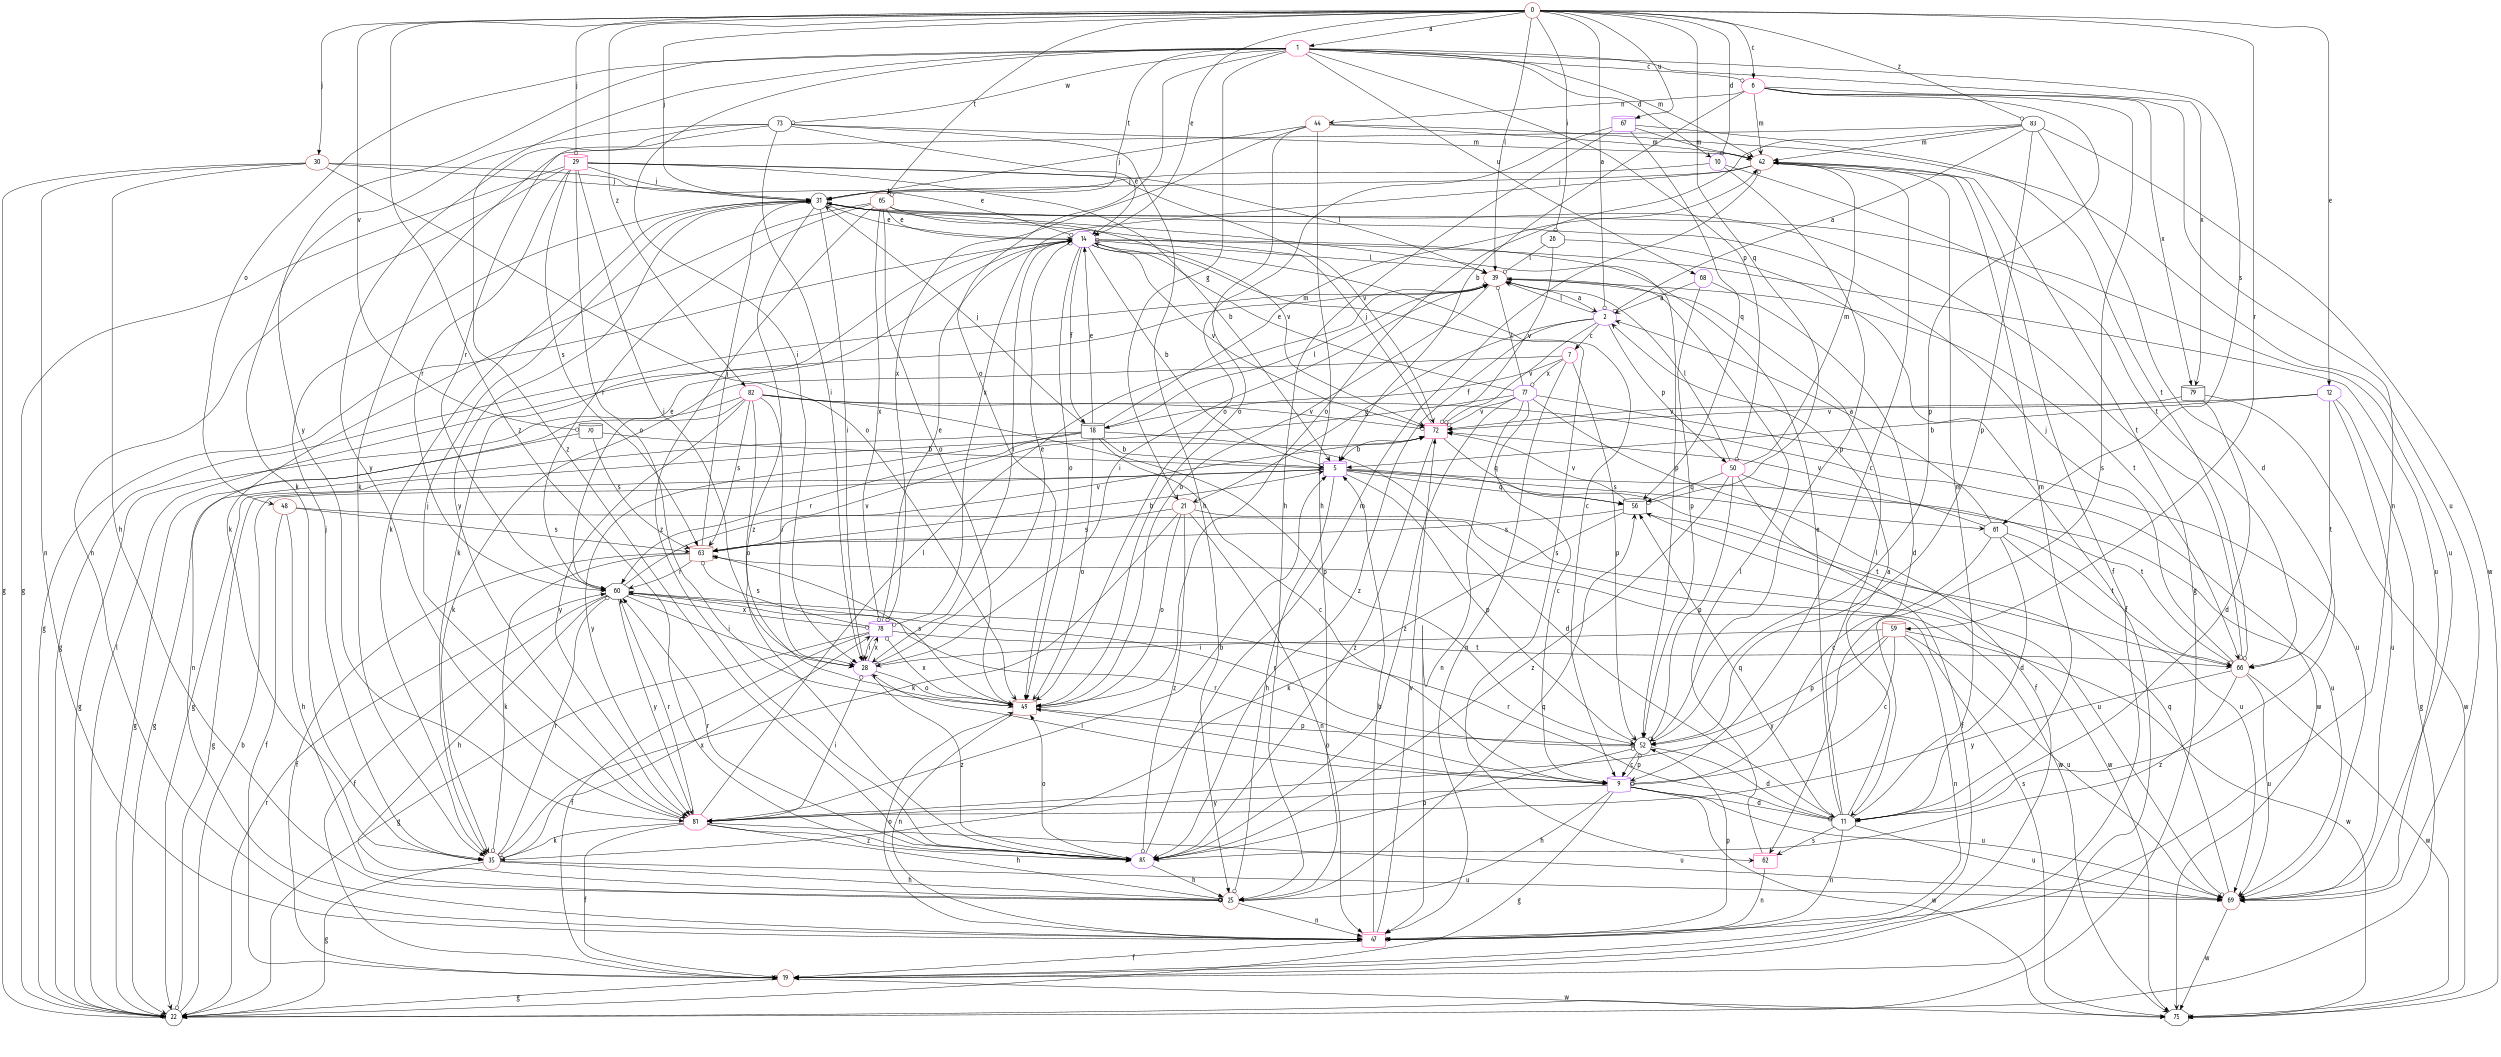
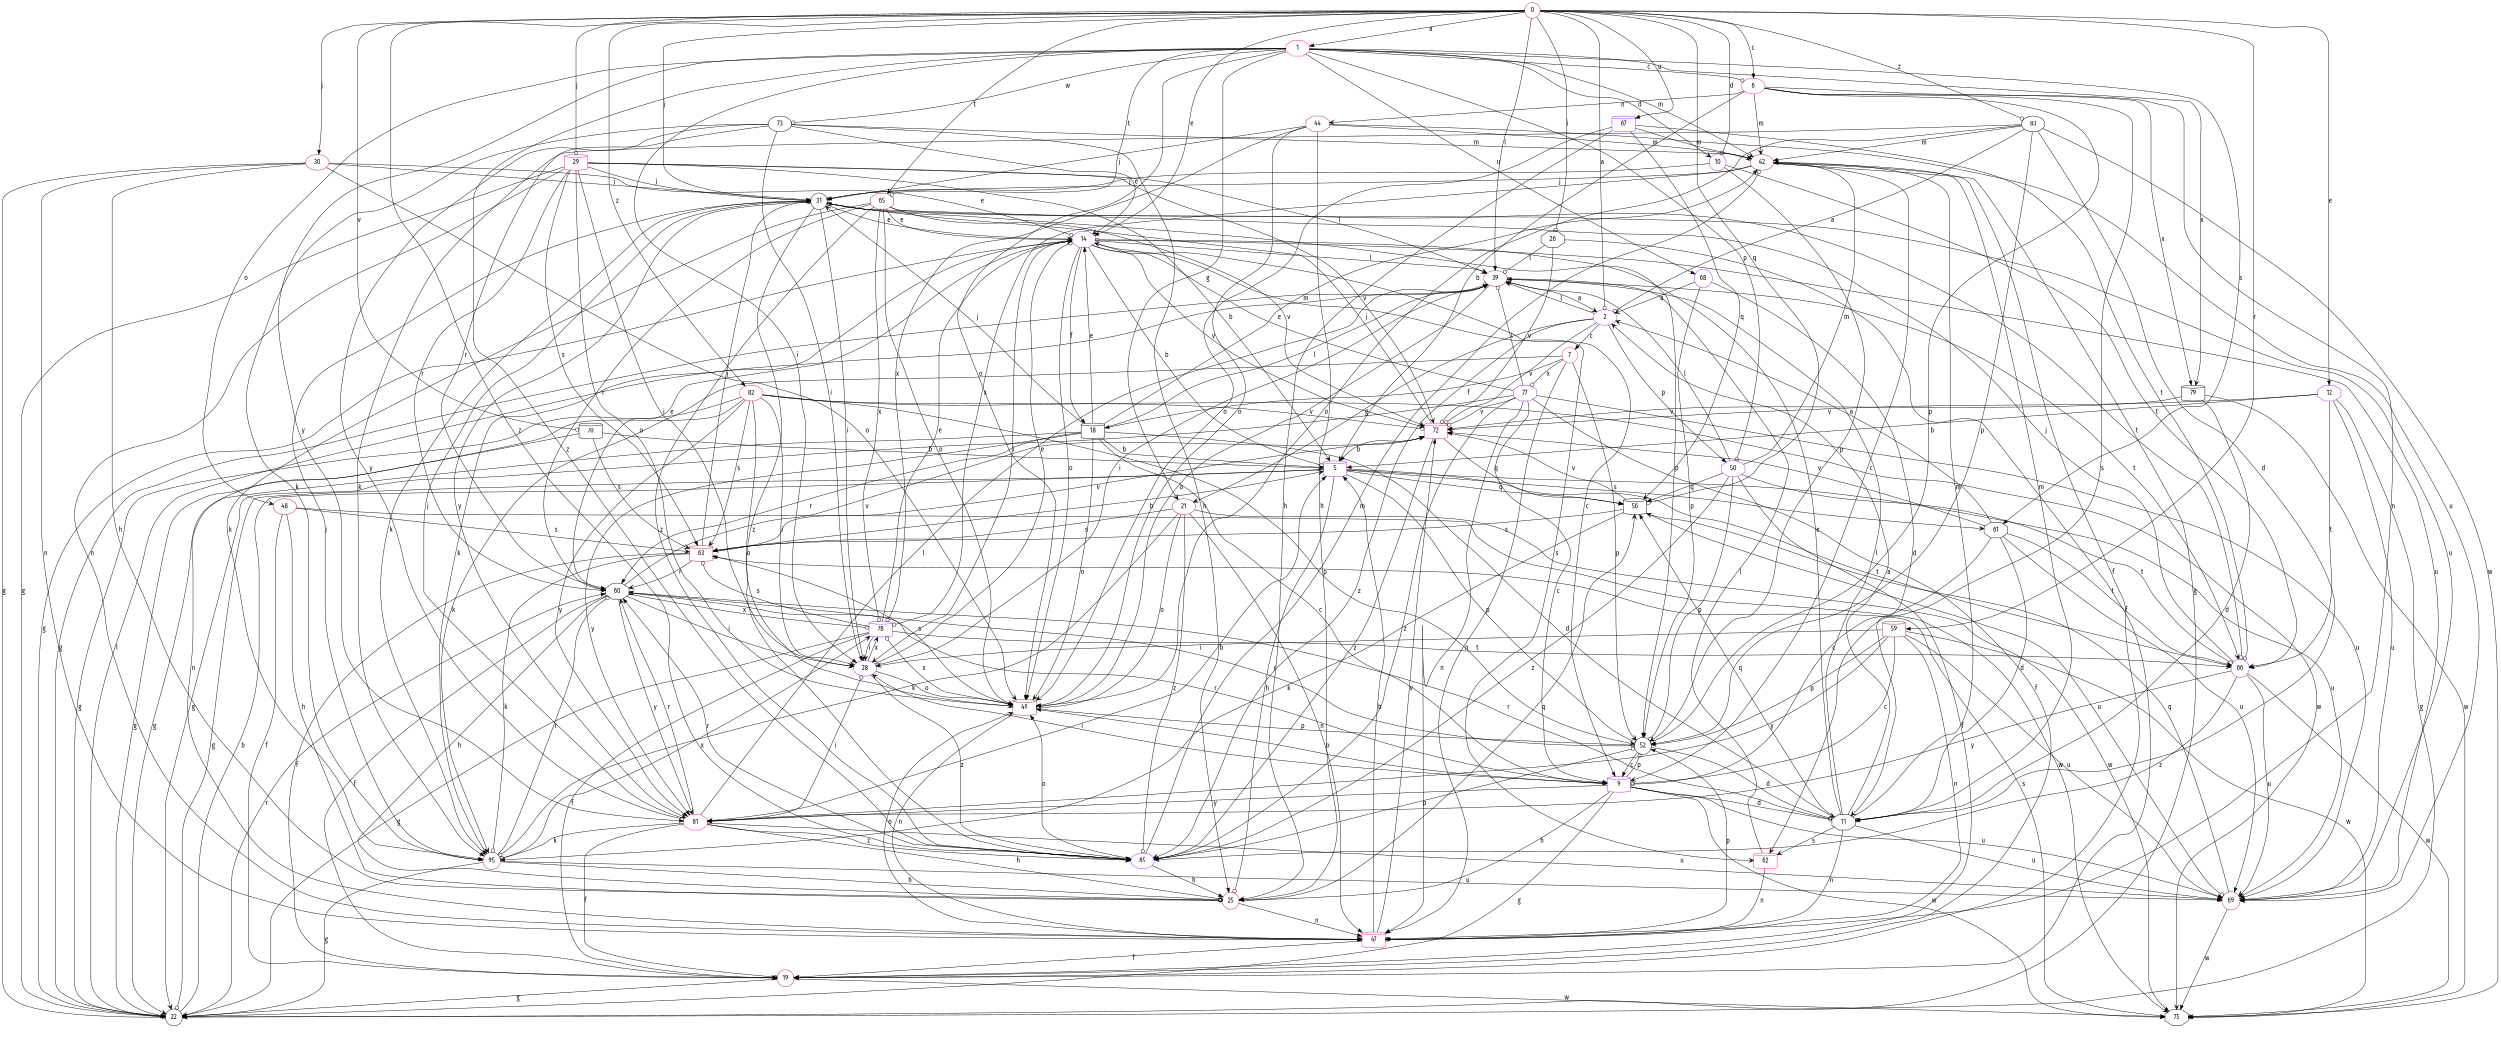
node "50": color deeppink -> purple
node "66": color brown -> purple
node "35": label "35" -> "95"
